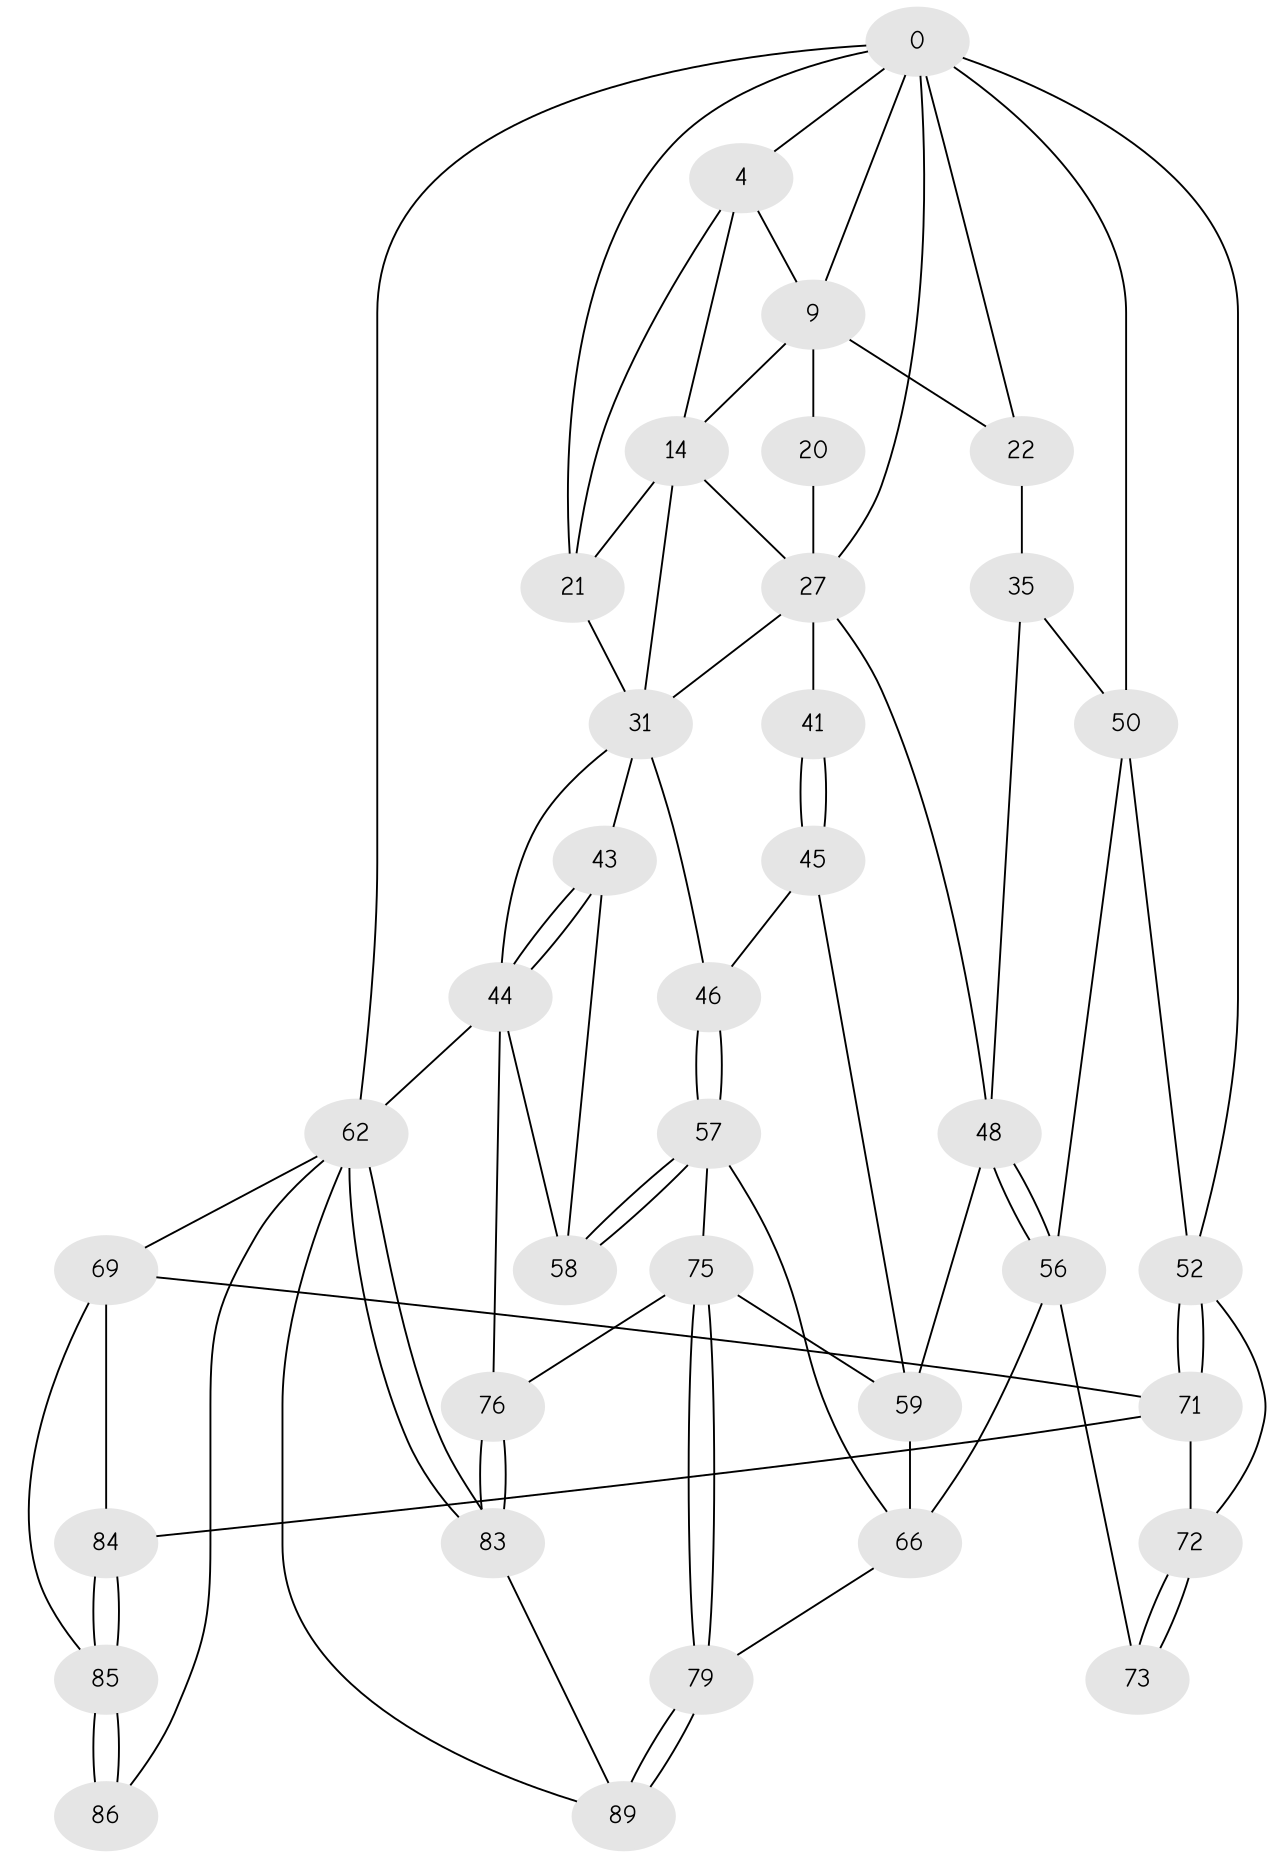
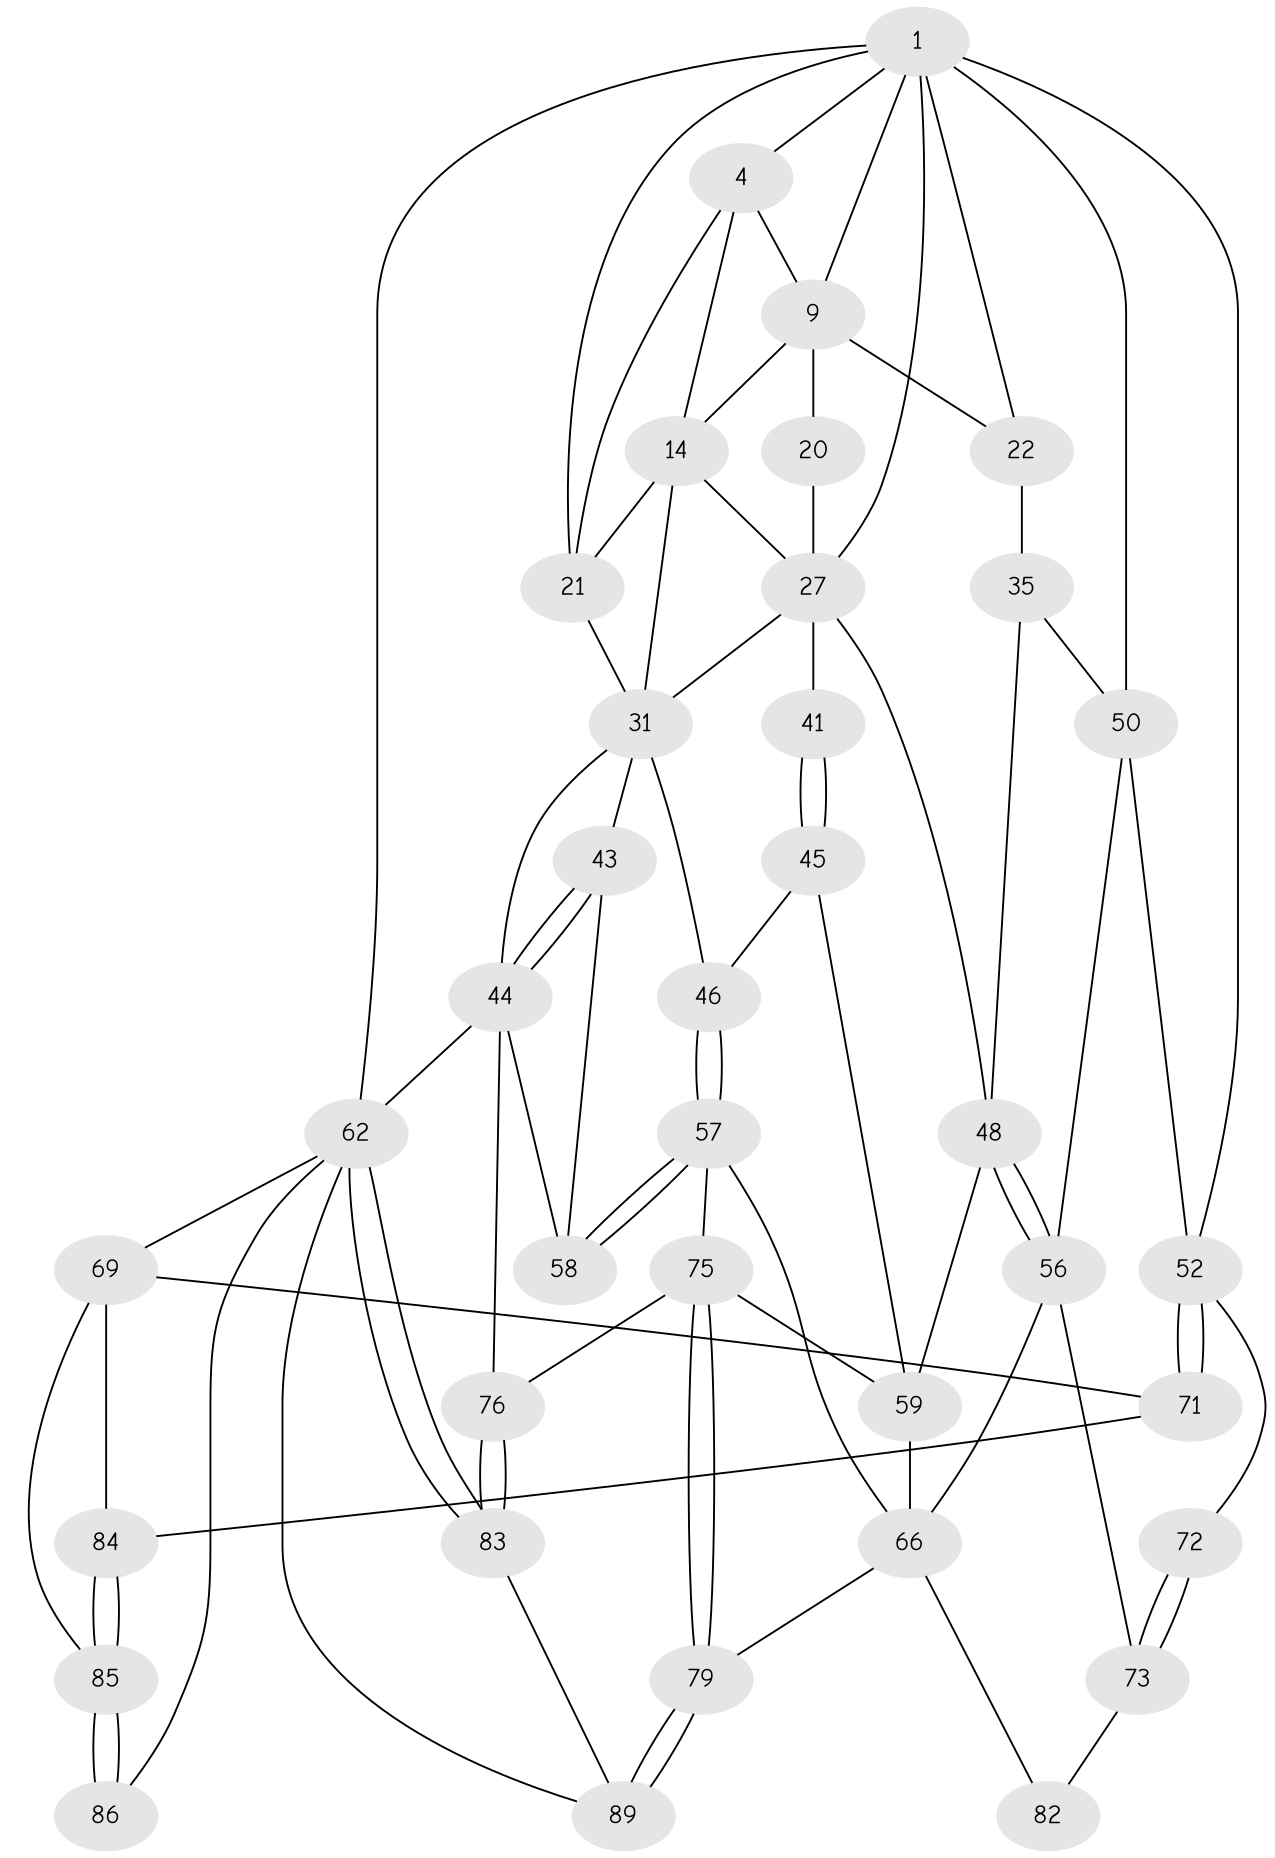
node "0": label "0" -> "1"
edge "71" -- "72": removed
node "82": added
